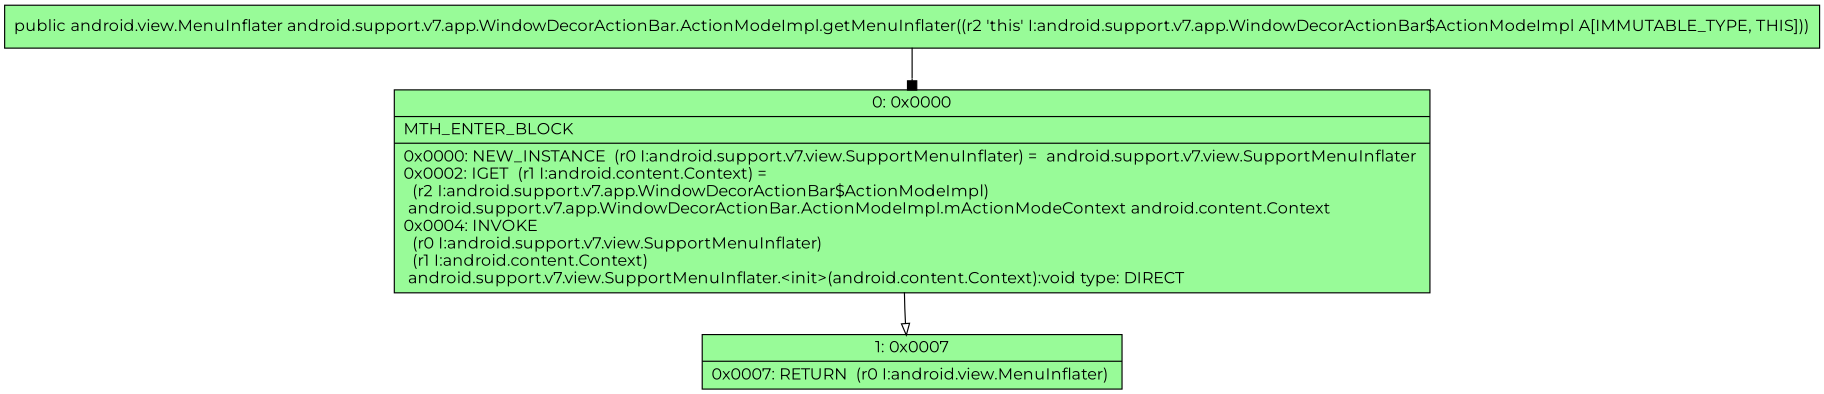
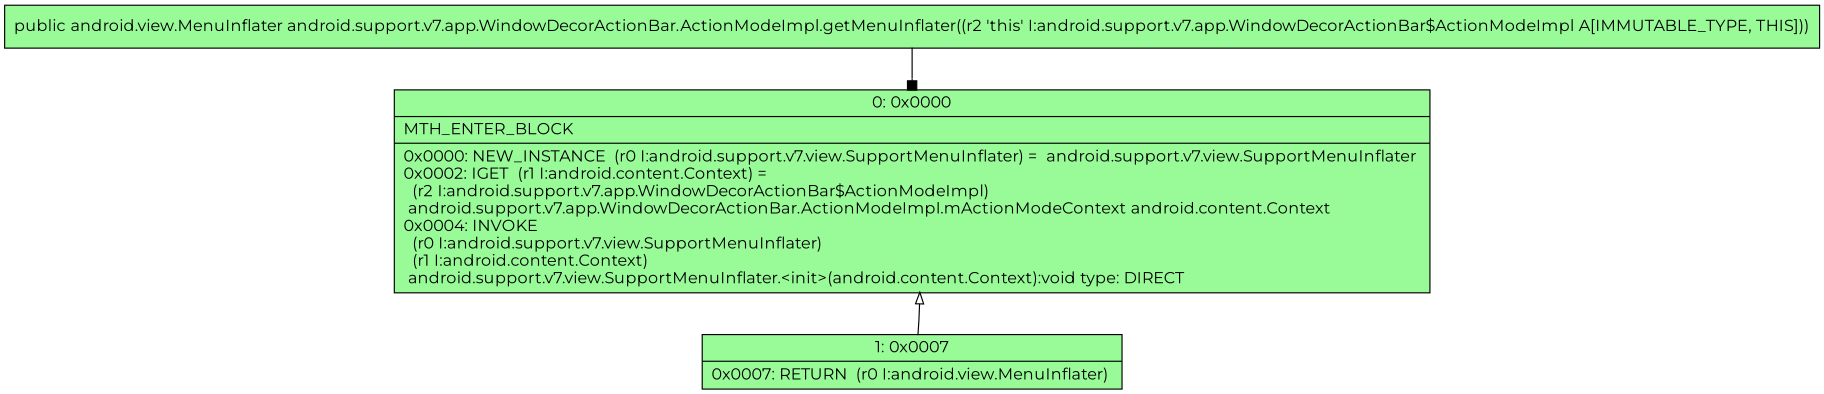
edge "0: 0x0000" -> "1: 0x0007": reversed
